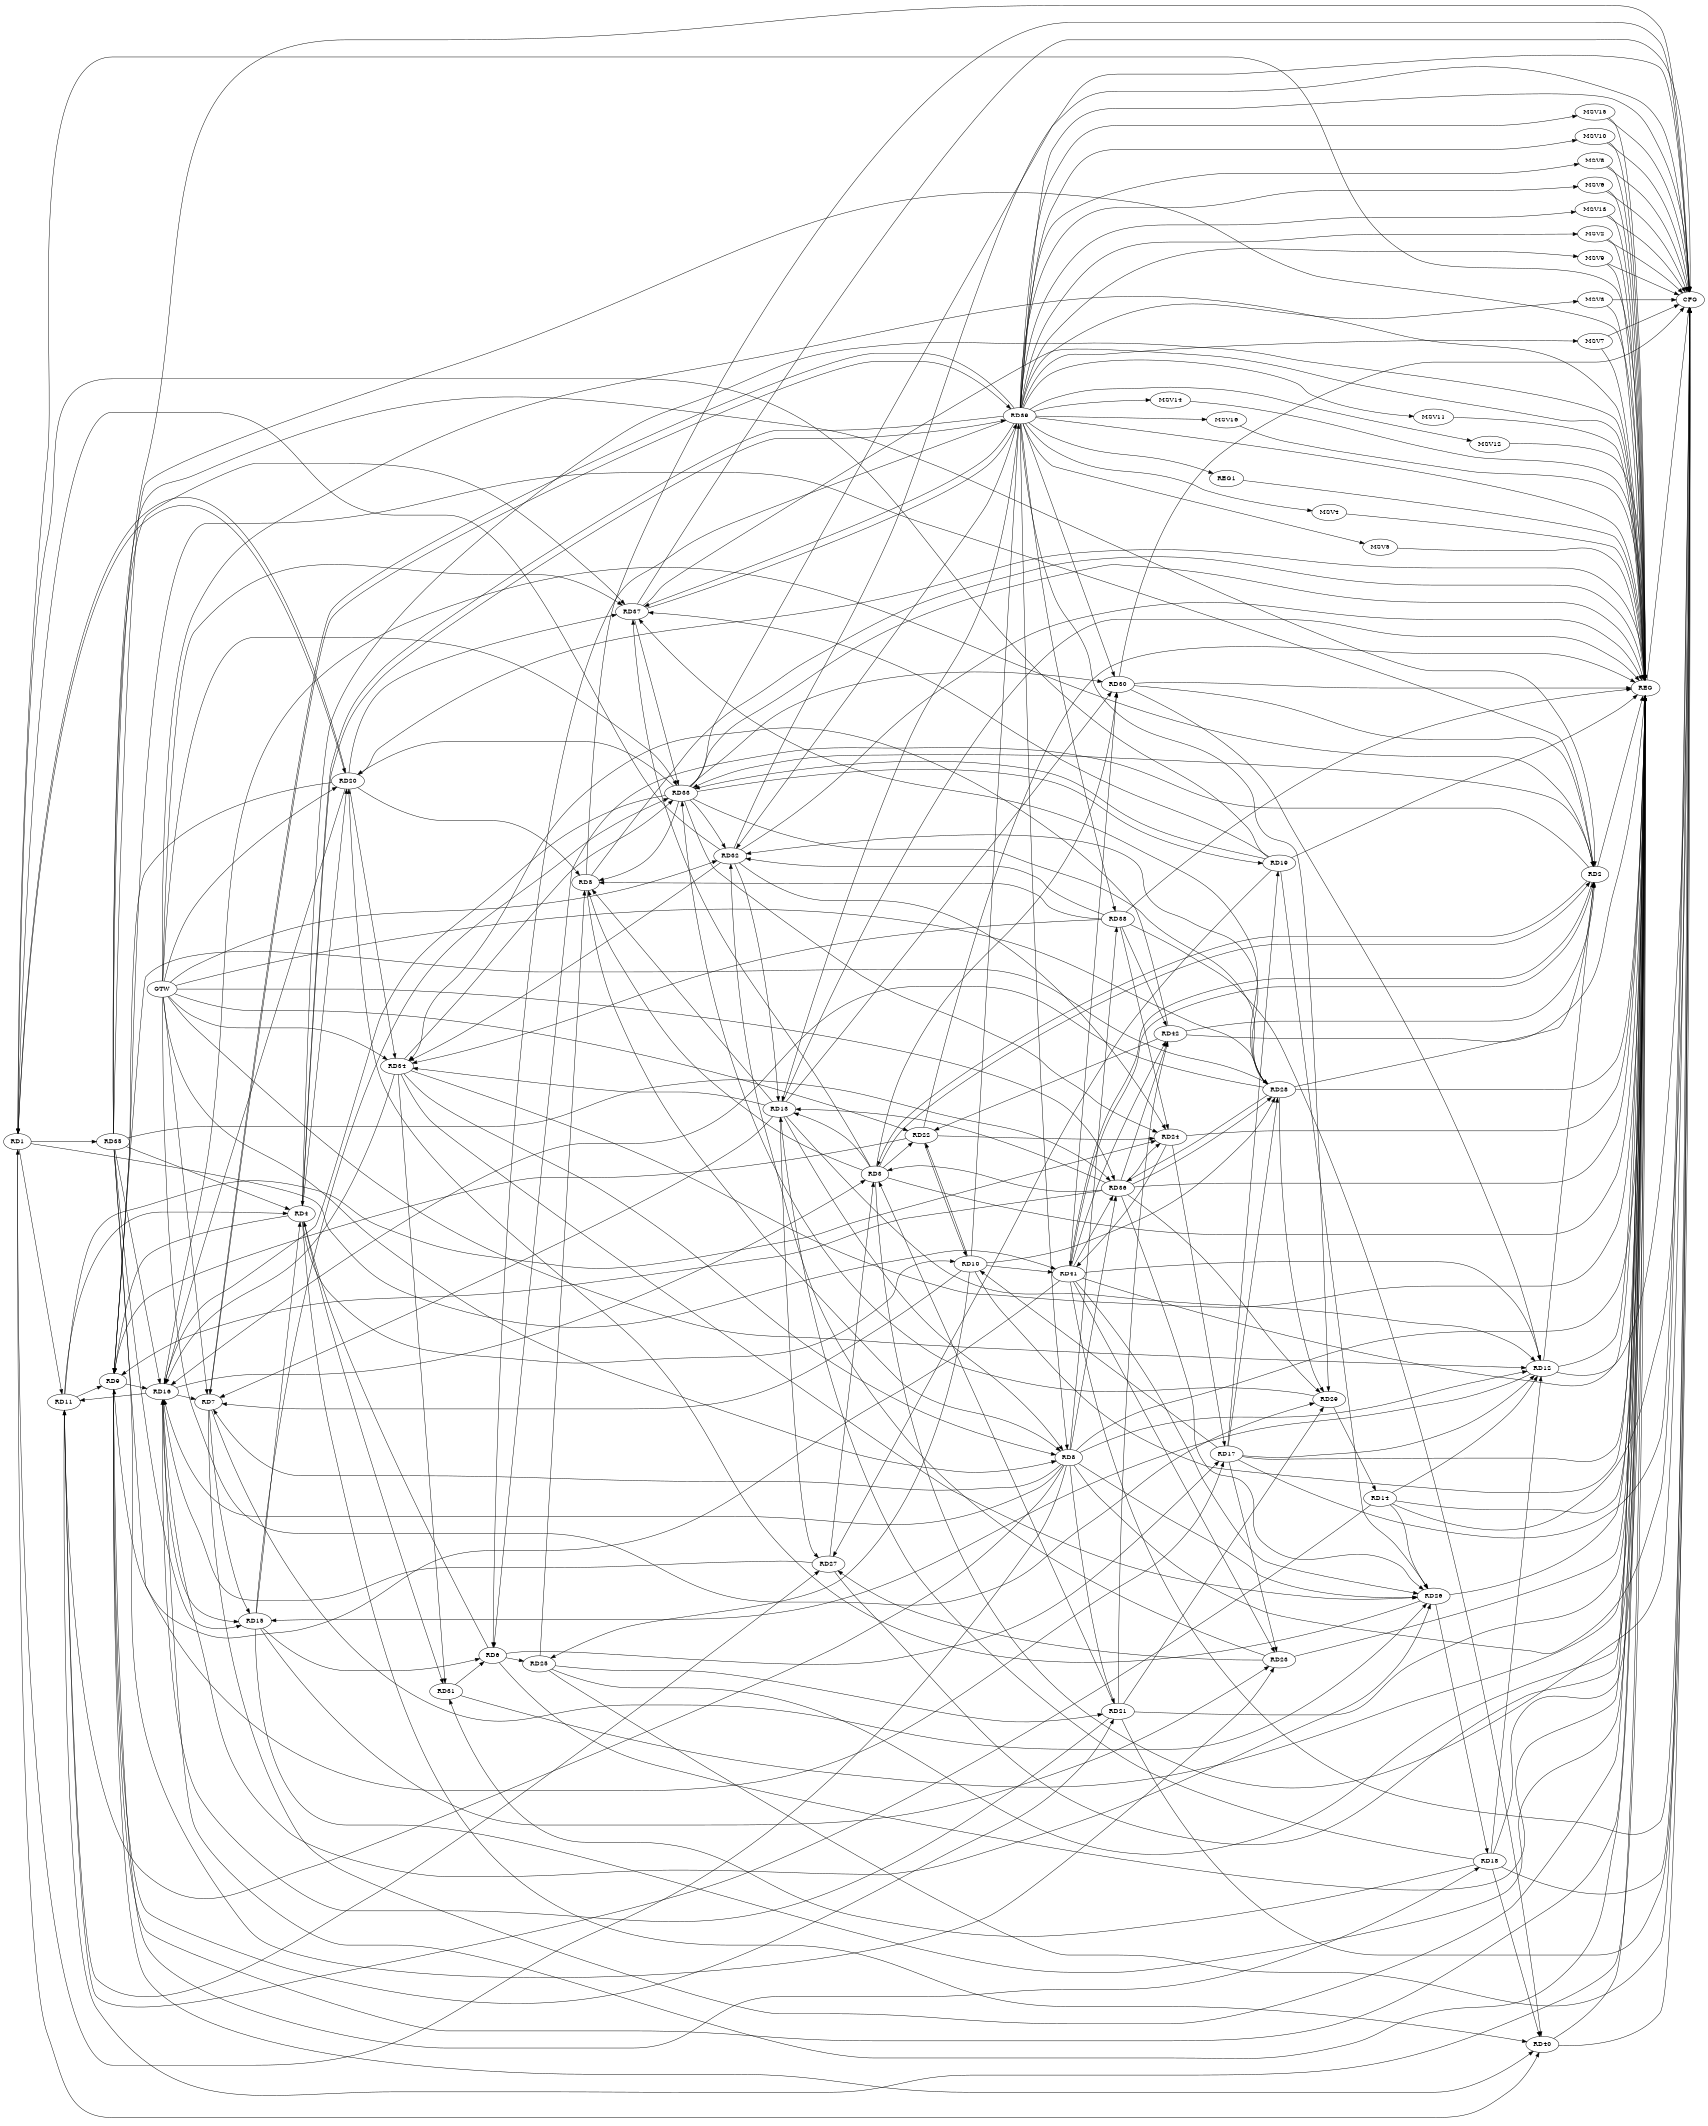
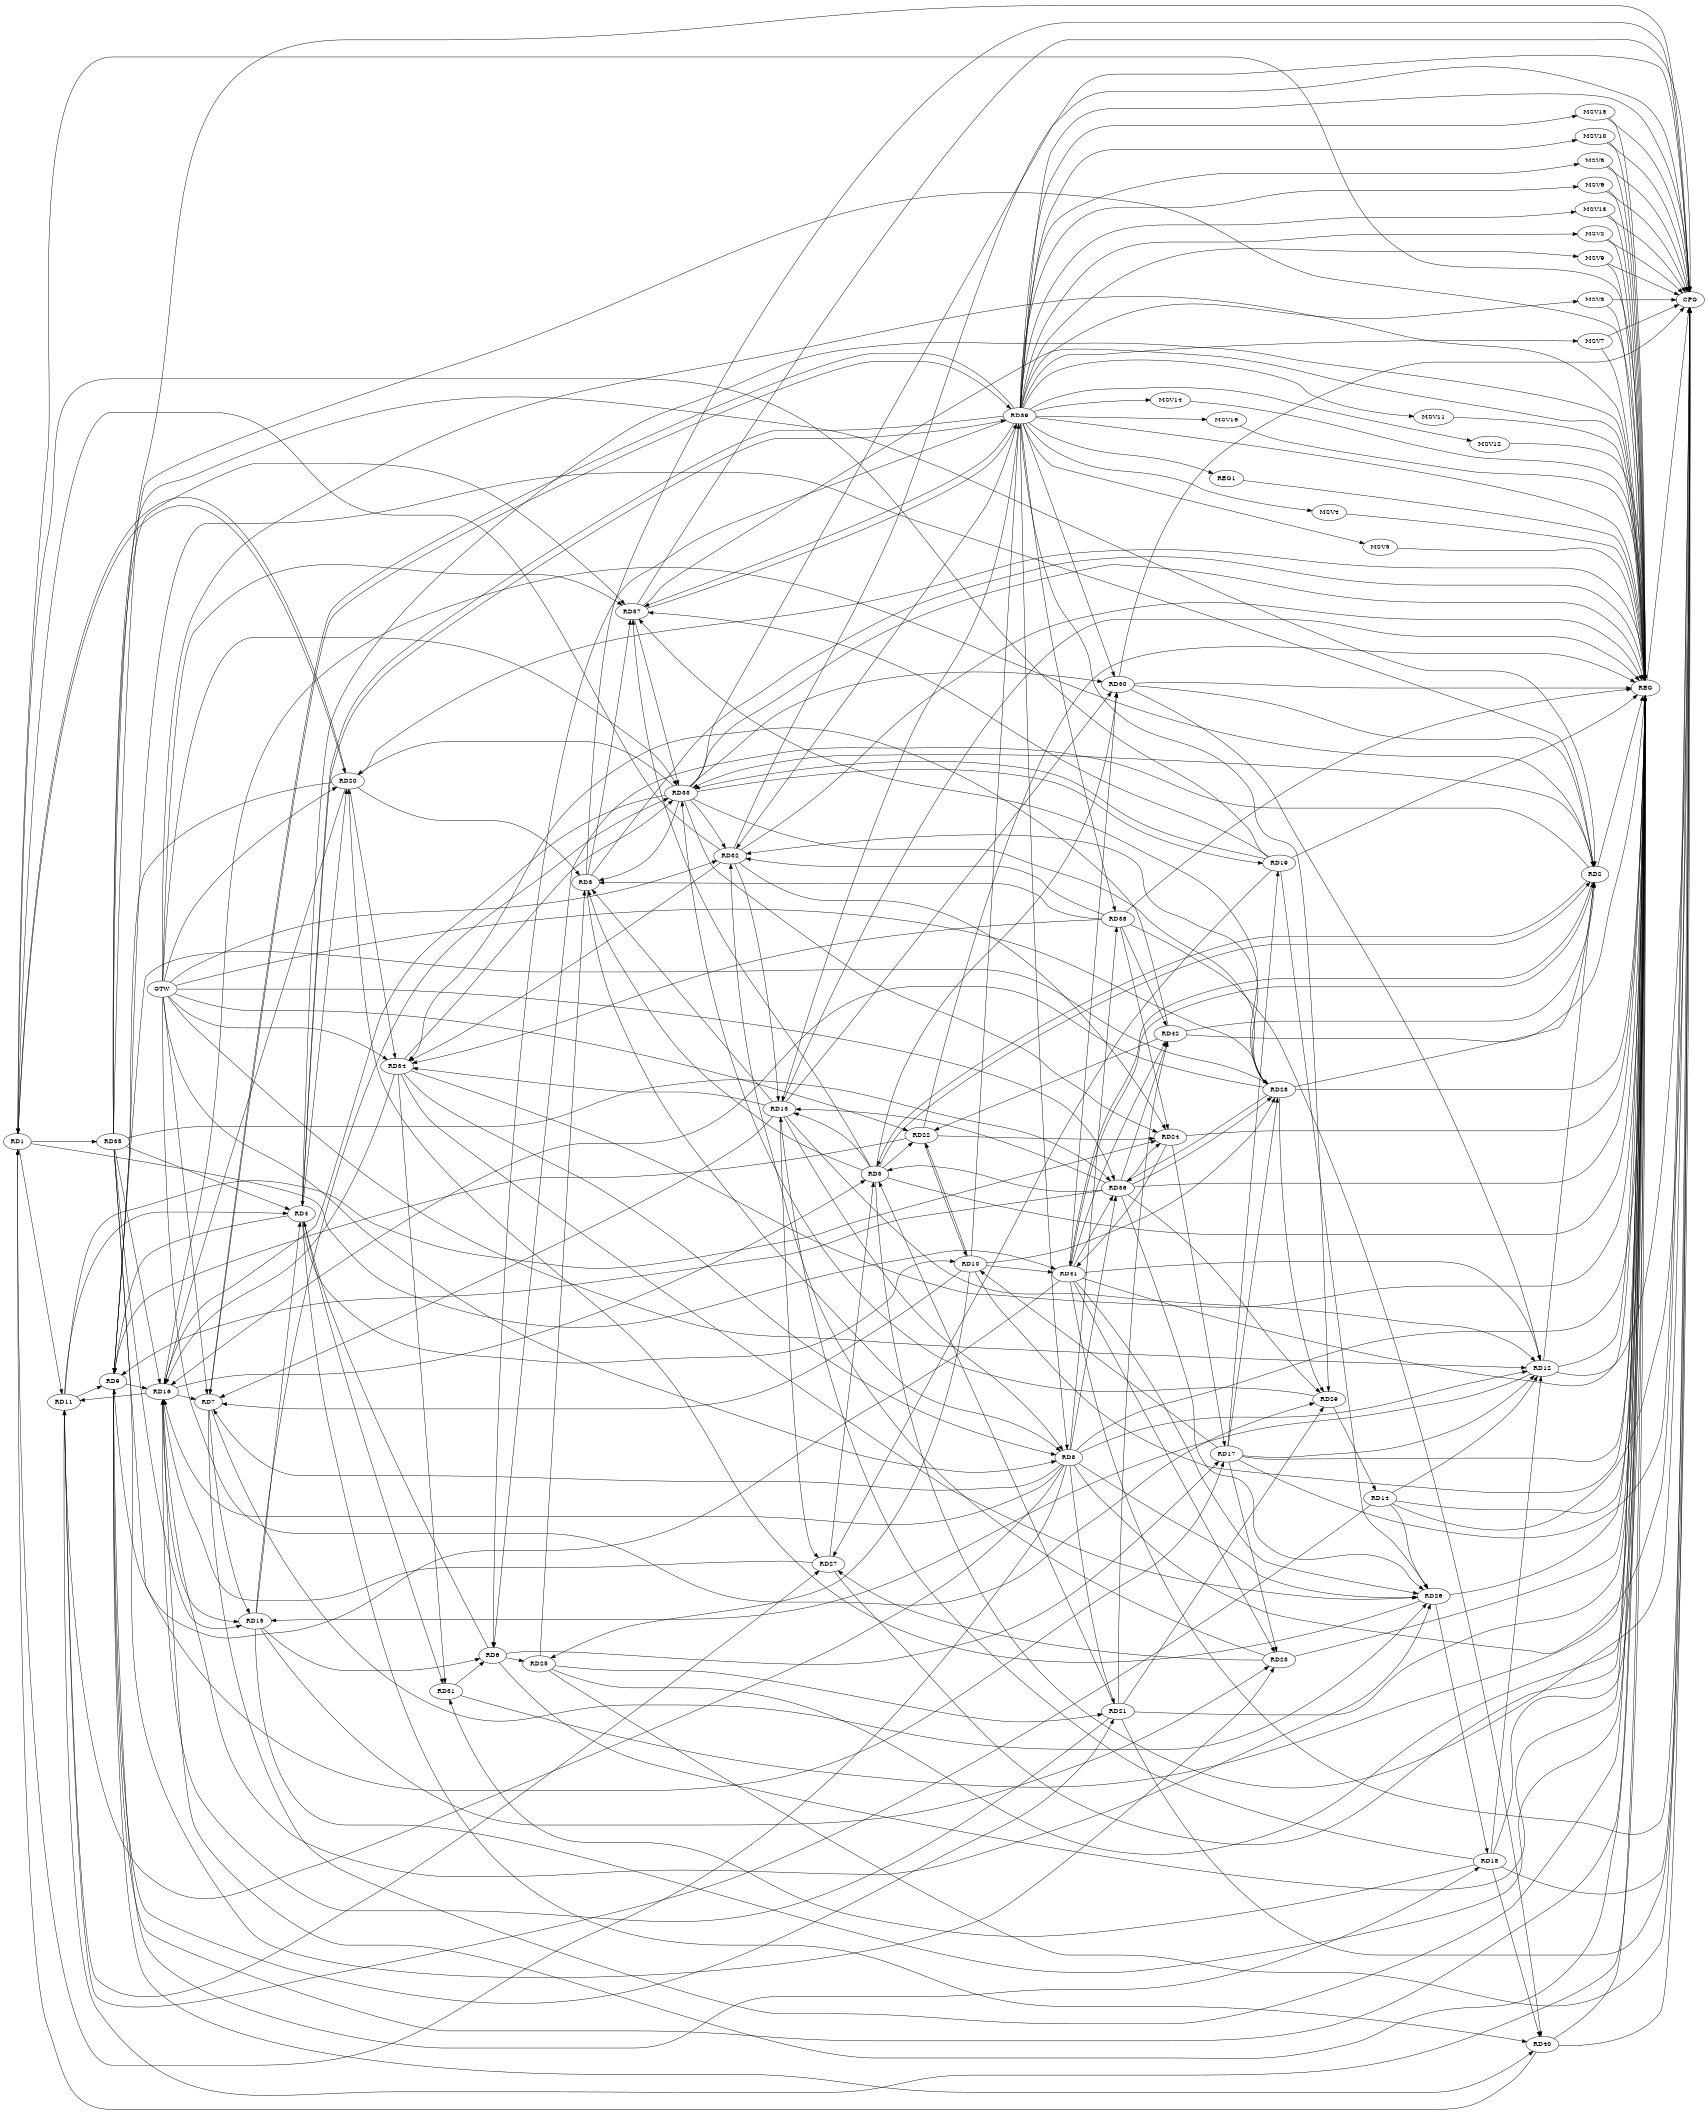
edge "RD20" -> "RD37": now "RD5" -> "RD37"
edge "RD1" -> "RD40": reversed
